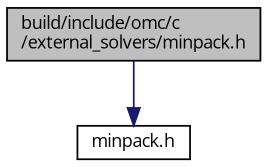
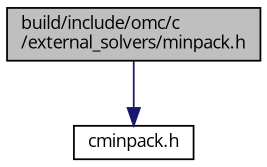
node "minpack.h": label "minpack.h" -> "cminpack.h"
